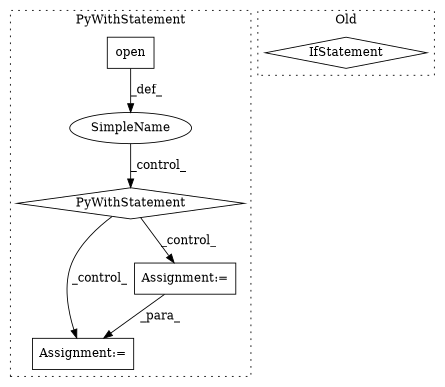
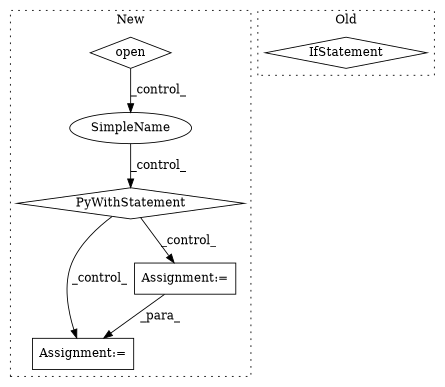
cluster "PyWithStatement": label "PyWithStatement" -> "New"
node "open": shape box -> diamond
edge "open" -> "SimpleName": label "_def_" -> "_control_"
